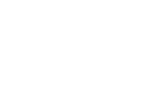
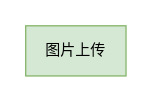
node "图片上传": added
